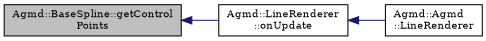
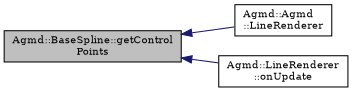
edge "Agmd::Agmd ::LineRenderer" -> "Agmd::LineRenderer ::onUpdate": now "Agmd::Agmd ::LineRenderer" -> "Agmd::BaseSpline::getControl Points"
